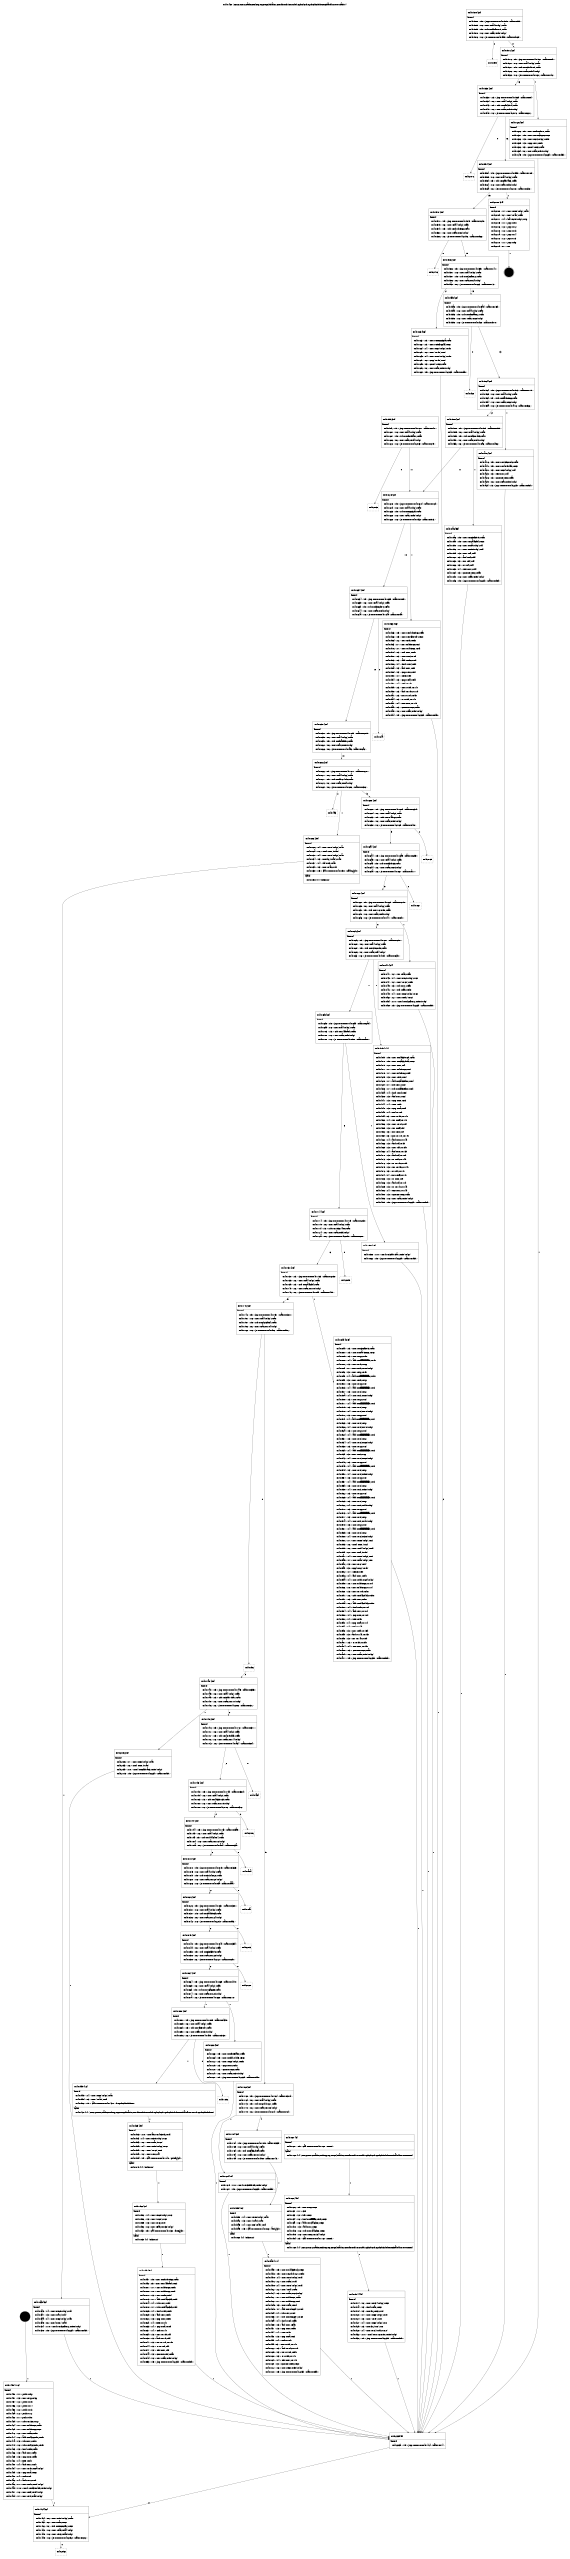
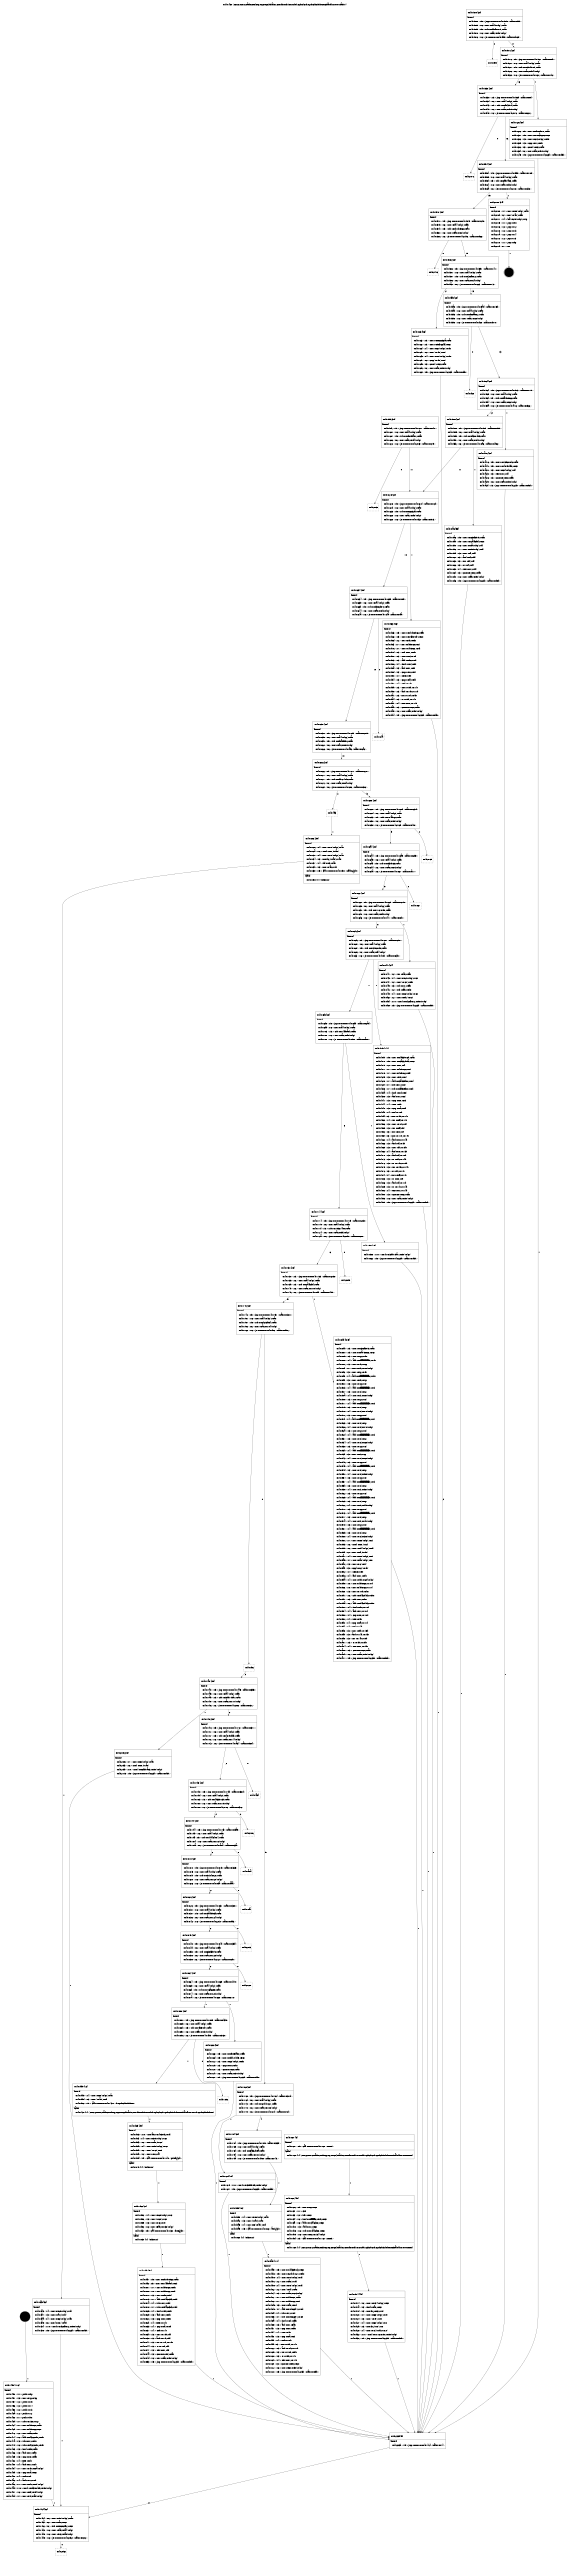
edge "0x40166c [28]" -> "0x401c86 [29]": now "0x401afc" -> "0x401c86 [29]"
edge "0x401ca3 [32]" -> "0x40223b [5]": now "0x401ca3 [32]" -> "0x4014c4 [32]"
